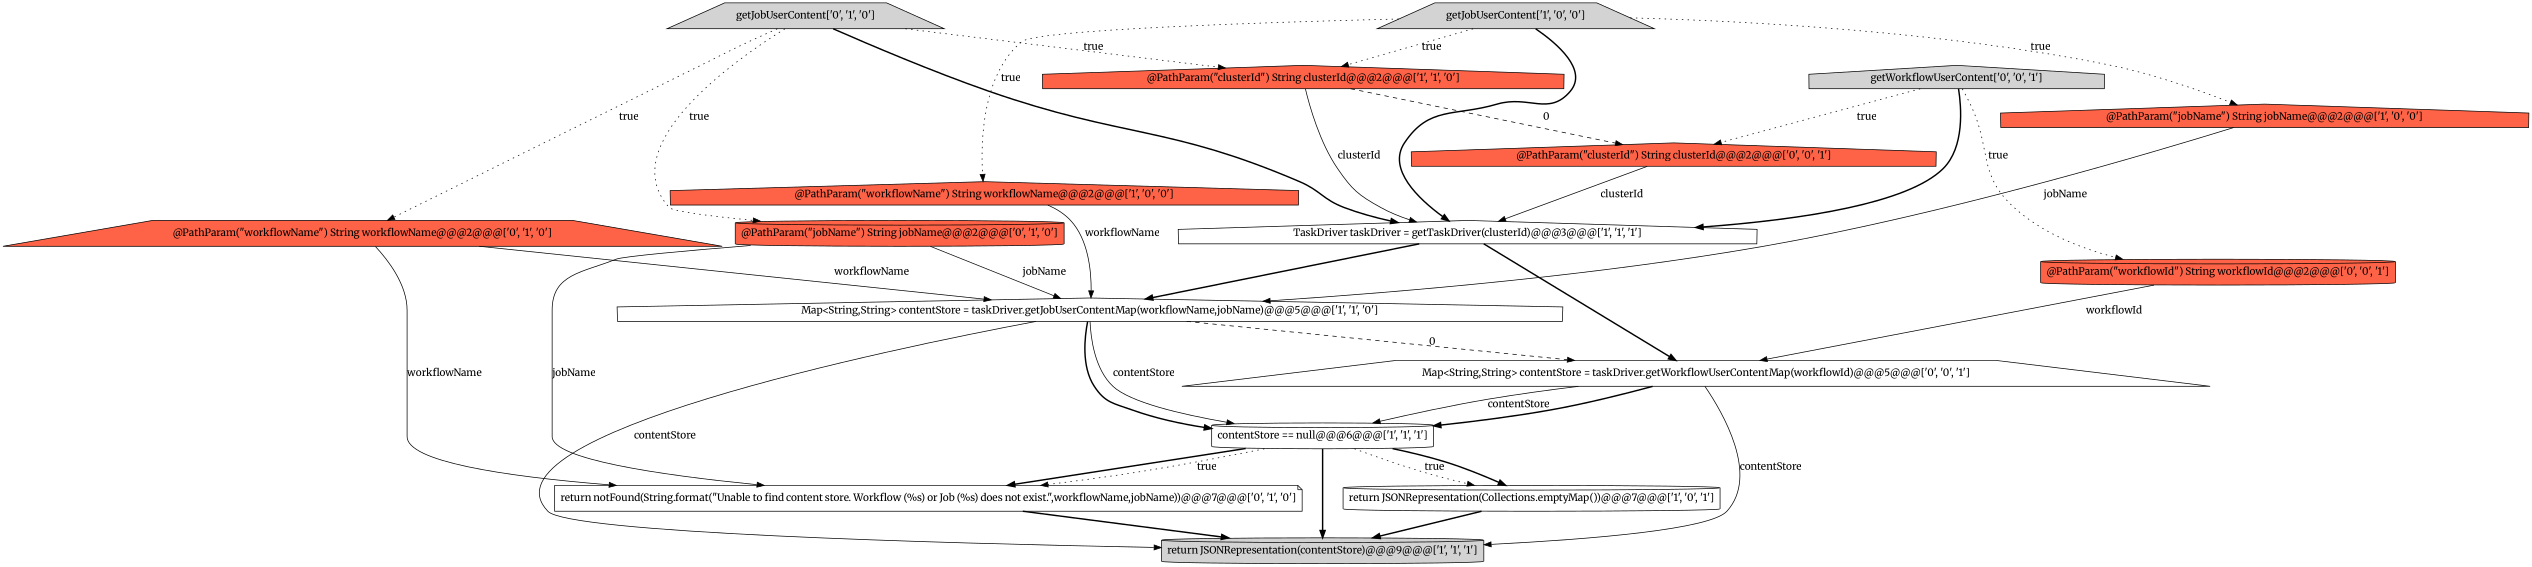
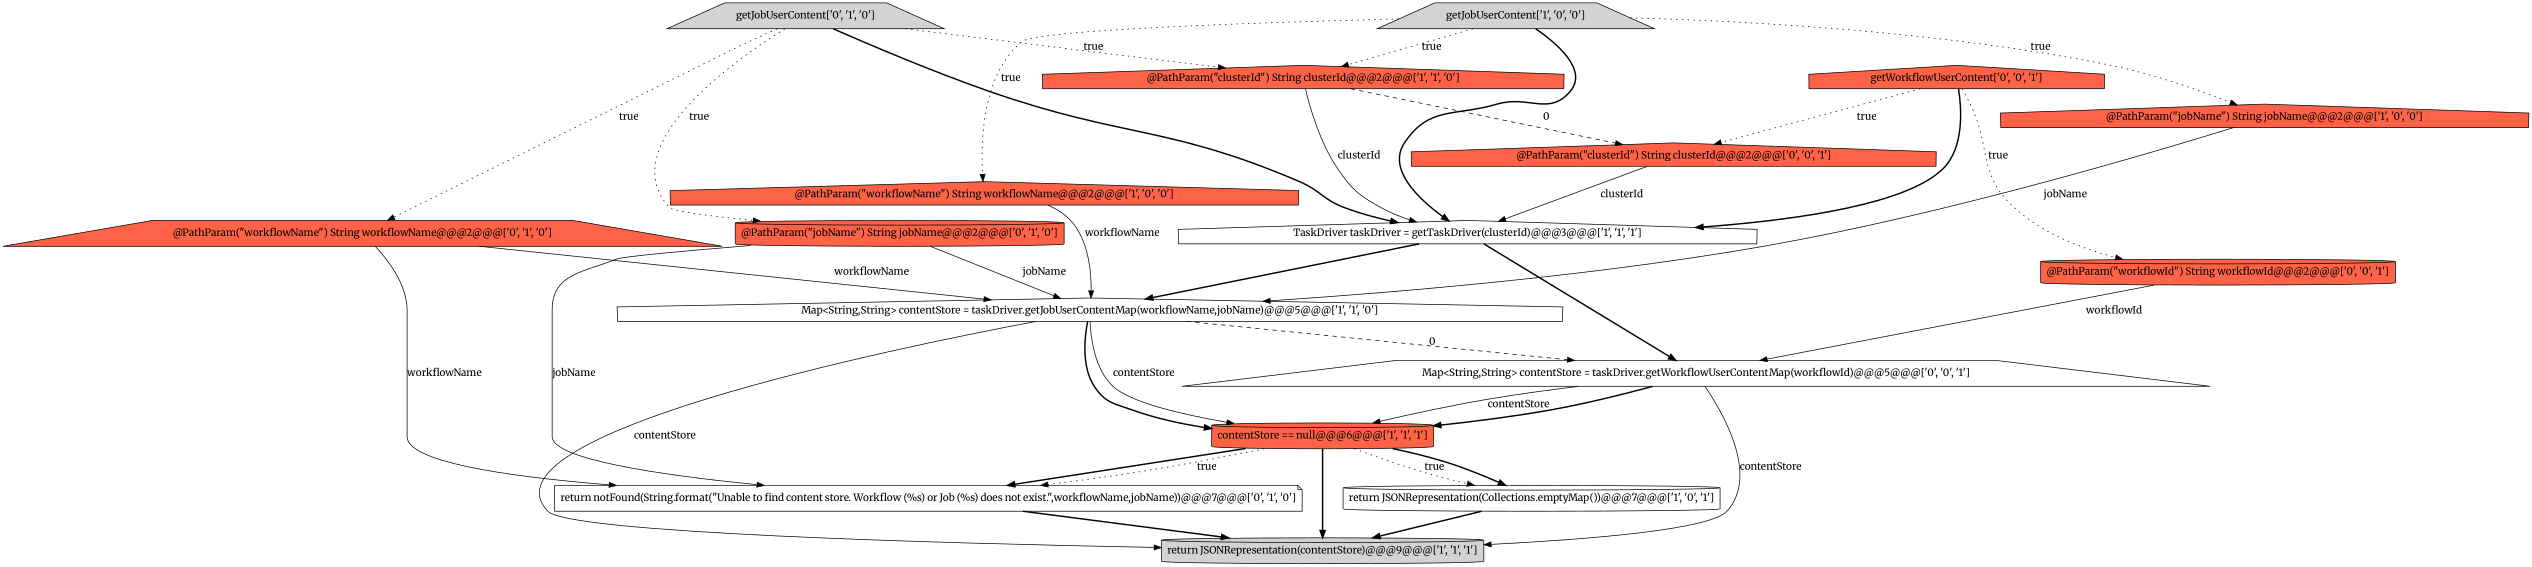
node "getWorkflowUserContent['0', '0', '1']": fillcolor lightgray -> tomato
node "contentStore == null@@@6@@@['1', '1', '1']": fillcolor white -> tomato
